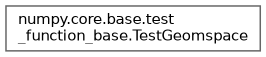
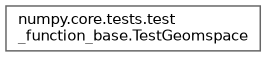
node "numpy.core.base.test _function_base.TestGeomspace": label "numpy.core.base.test _function_base.TestGeomspace" -> "numpy.core.tests.test _function_base.TestGeomspace"
